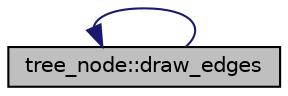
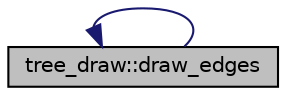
node "tree_node::draw_edges": label "tree_node::draw_edges" -> "tree_draw::draw_edges"
